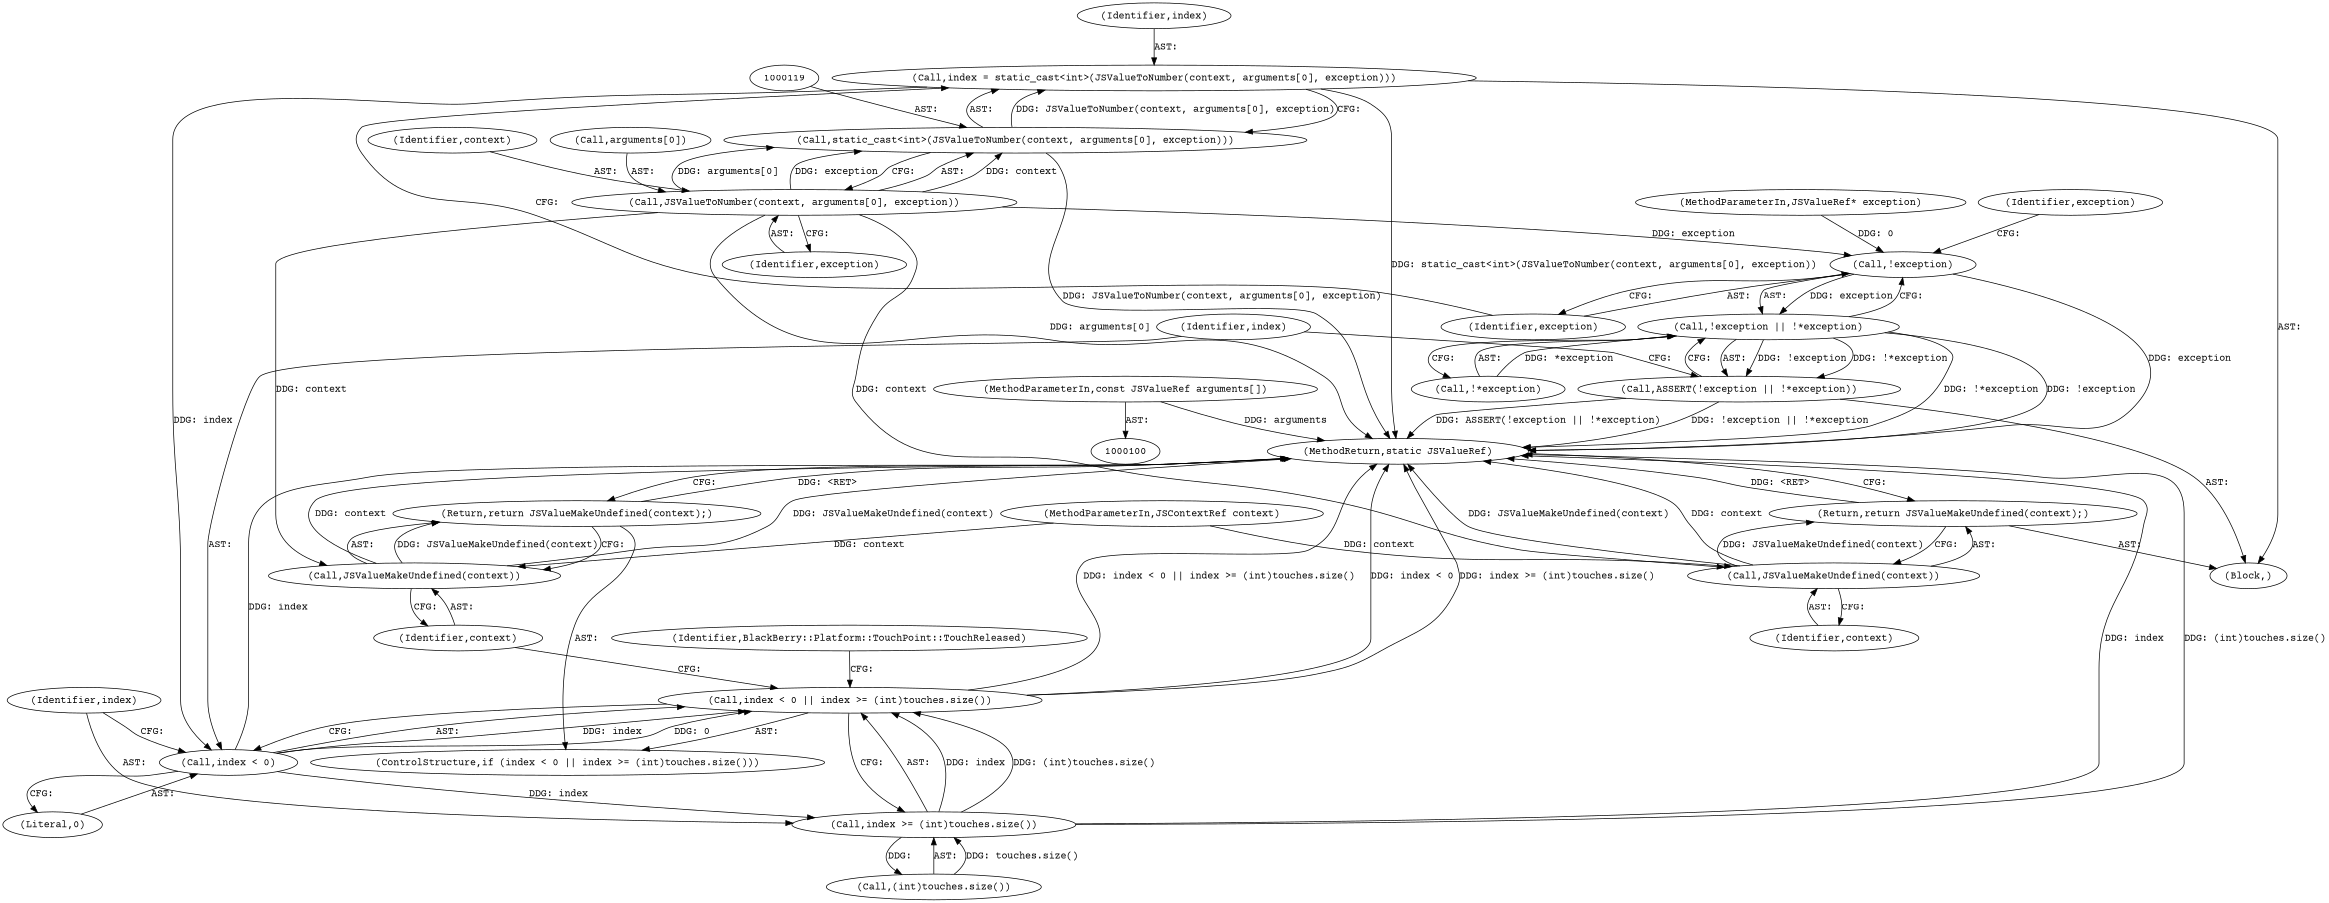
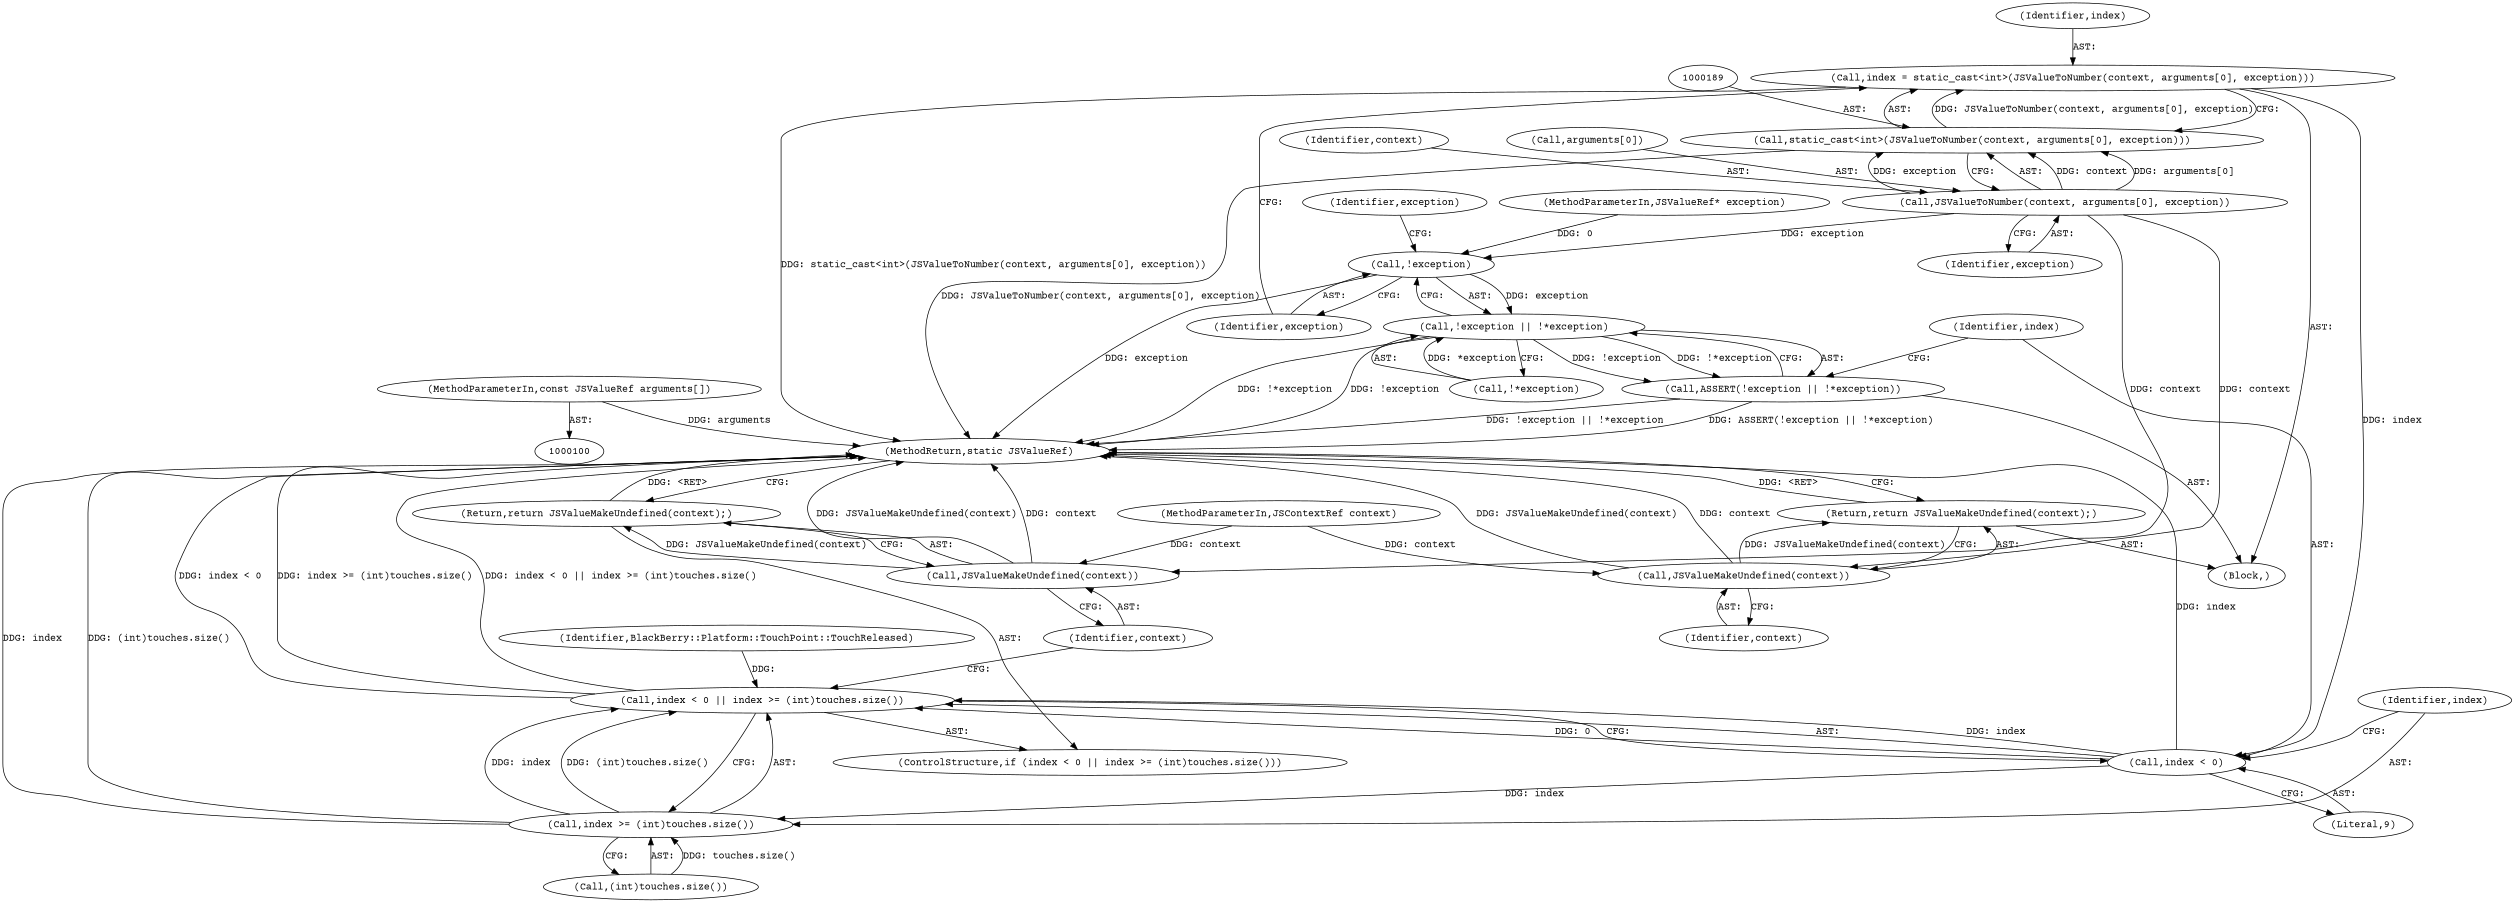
node "1000119": label "1000119" -> "1000189"
edge "(Call,JSValueToNumber(context, arguments[0], exception))" -> "(MethodReturn,static JSValueRef)": removed, label "DDG: arguments[0]"
edge "(Identifier,BlackBerry::Platform::TouchPoint::TouchReleased)" -> "(Call,index < 0 || index >= (int)touches.size())": label "CFG: " -> "DDG: "
node "(Literal,0)": label "(Literal,0)" -> "(Literal,9)"
edge "(Call,index >= (int)touches.size())" -> "(Call,(int)touches.size())": label "DDG: " -> "CFG: "
